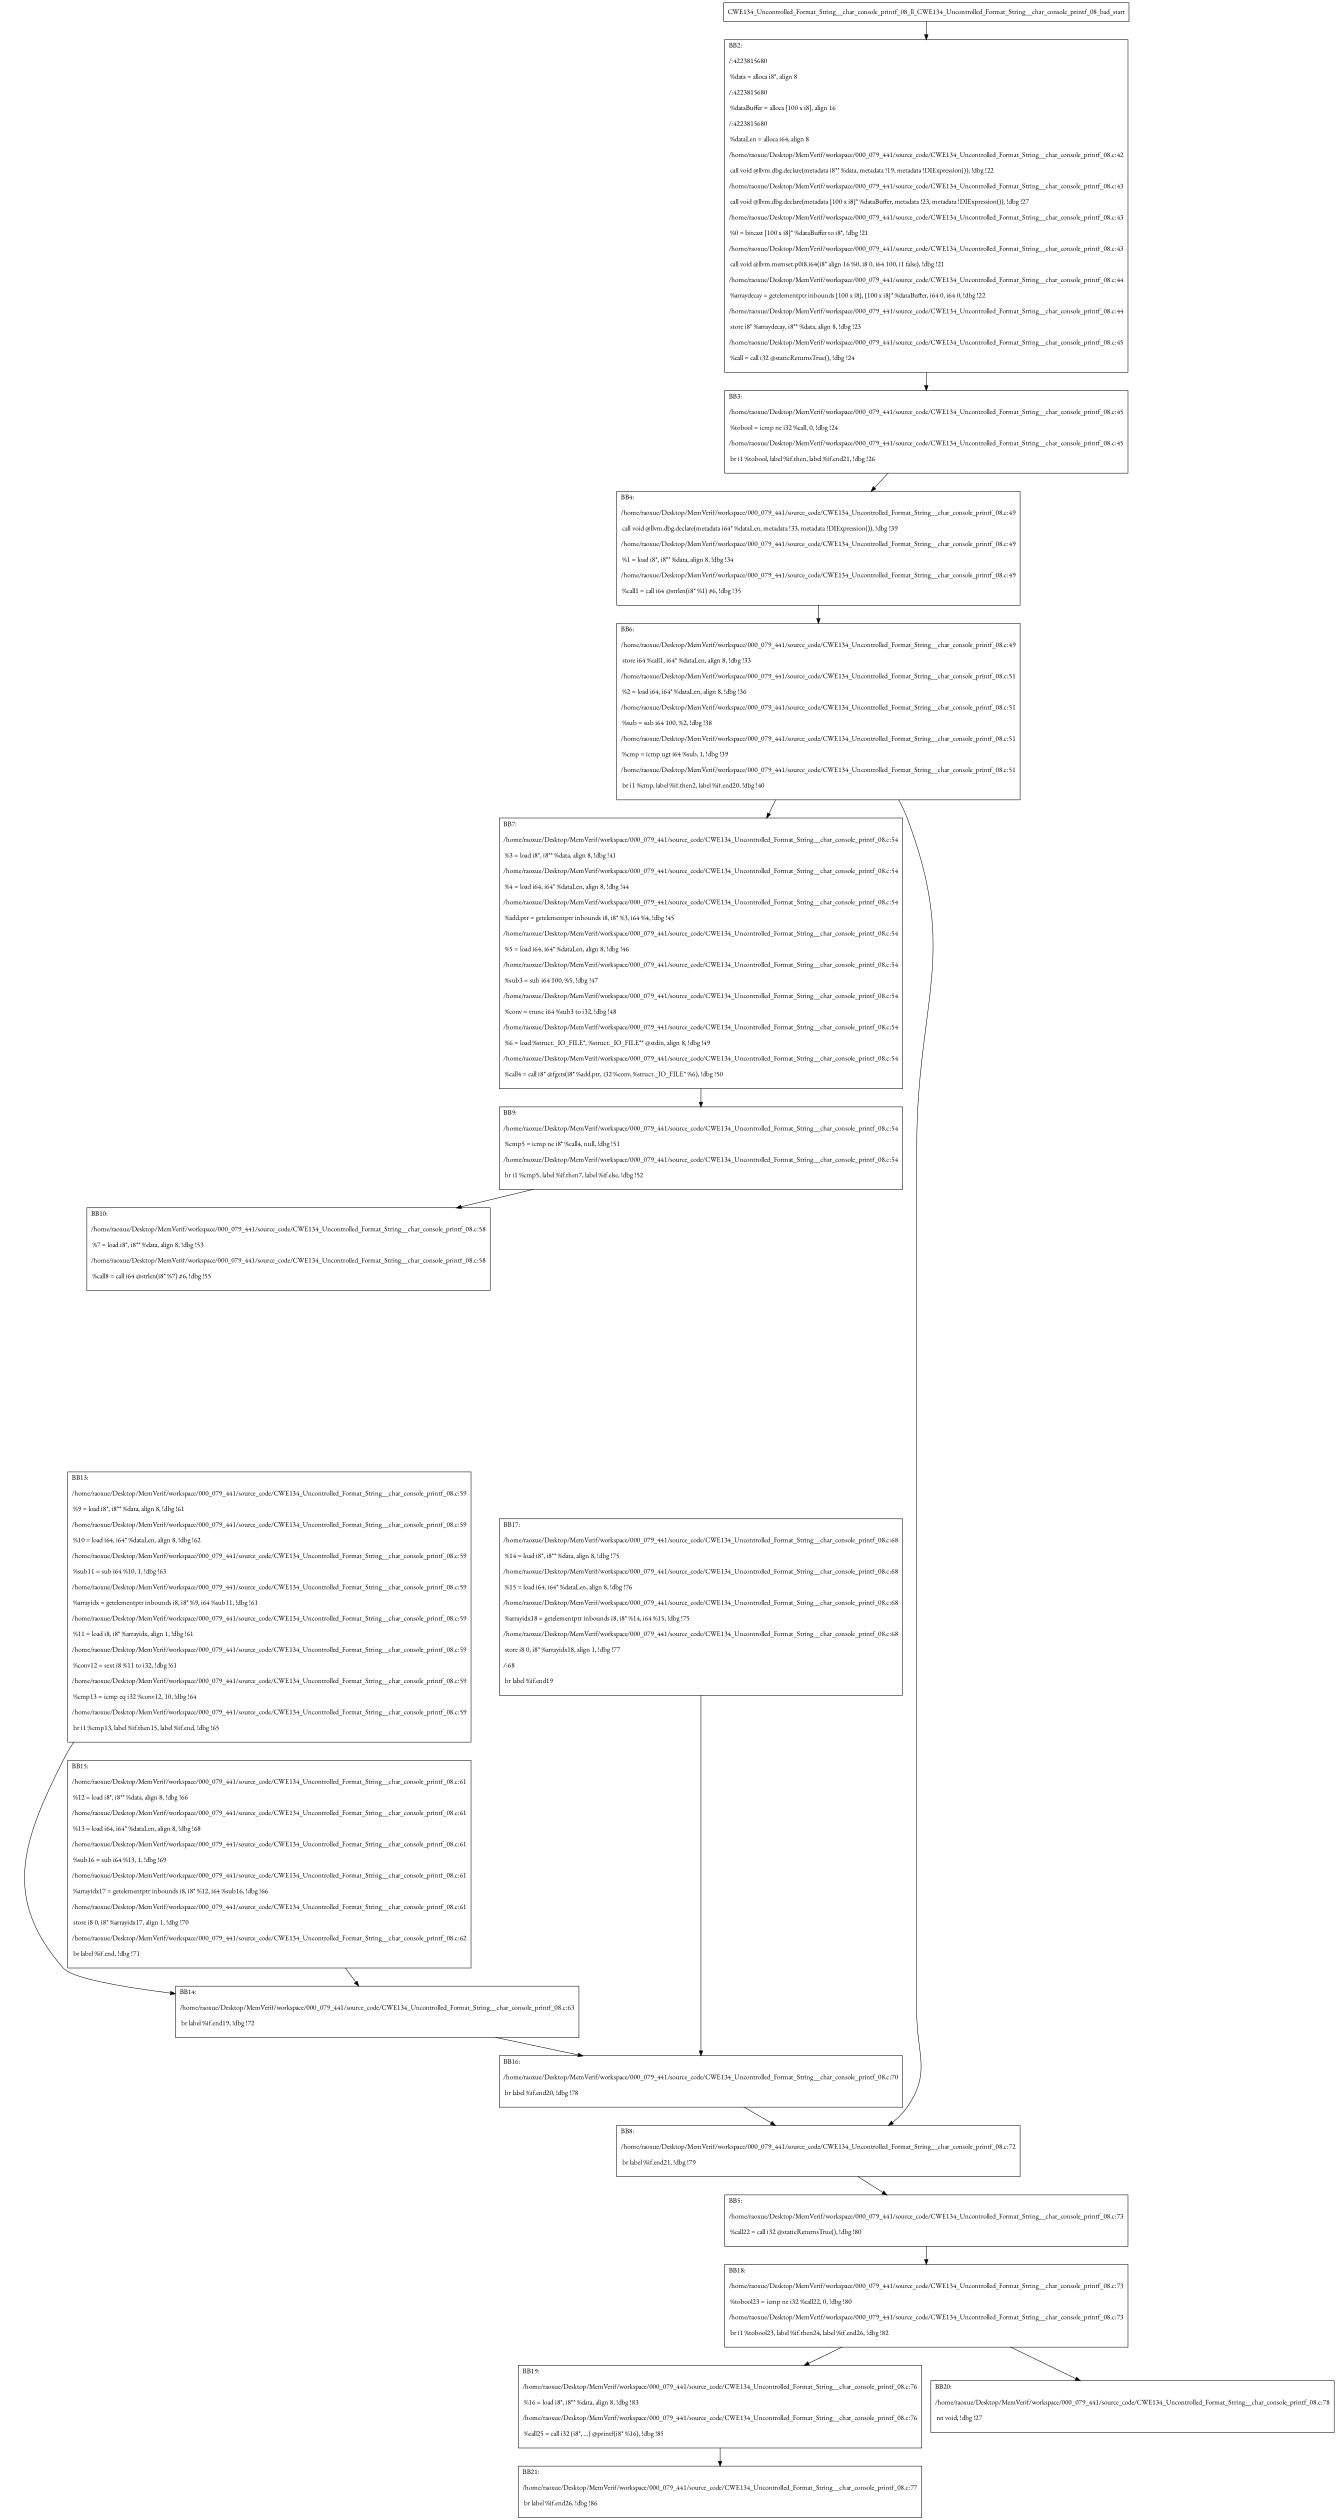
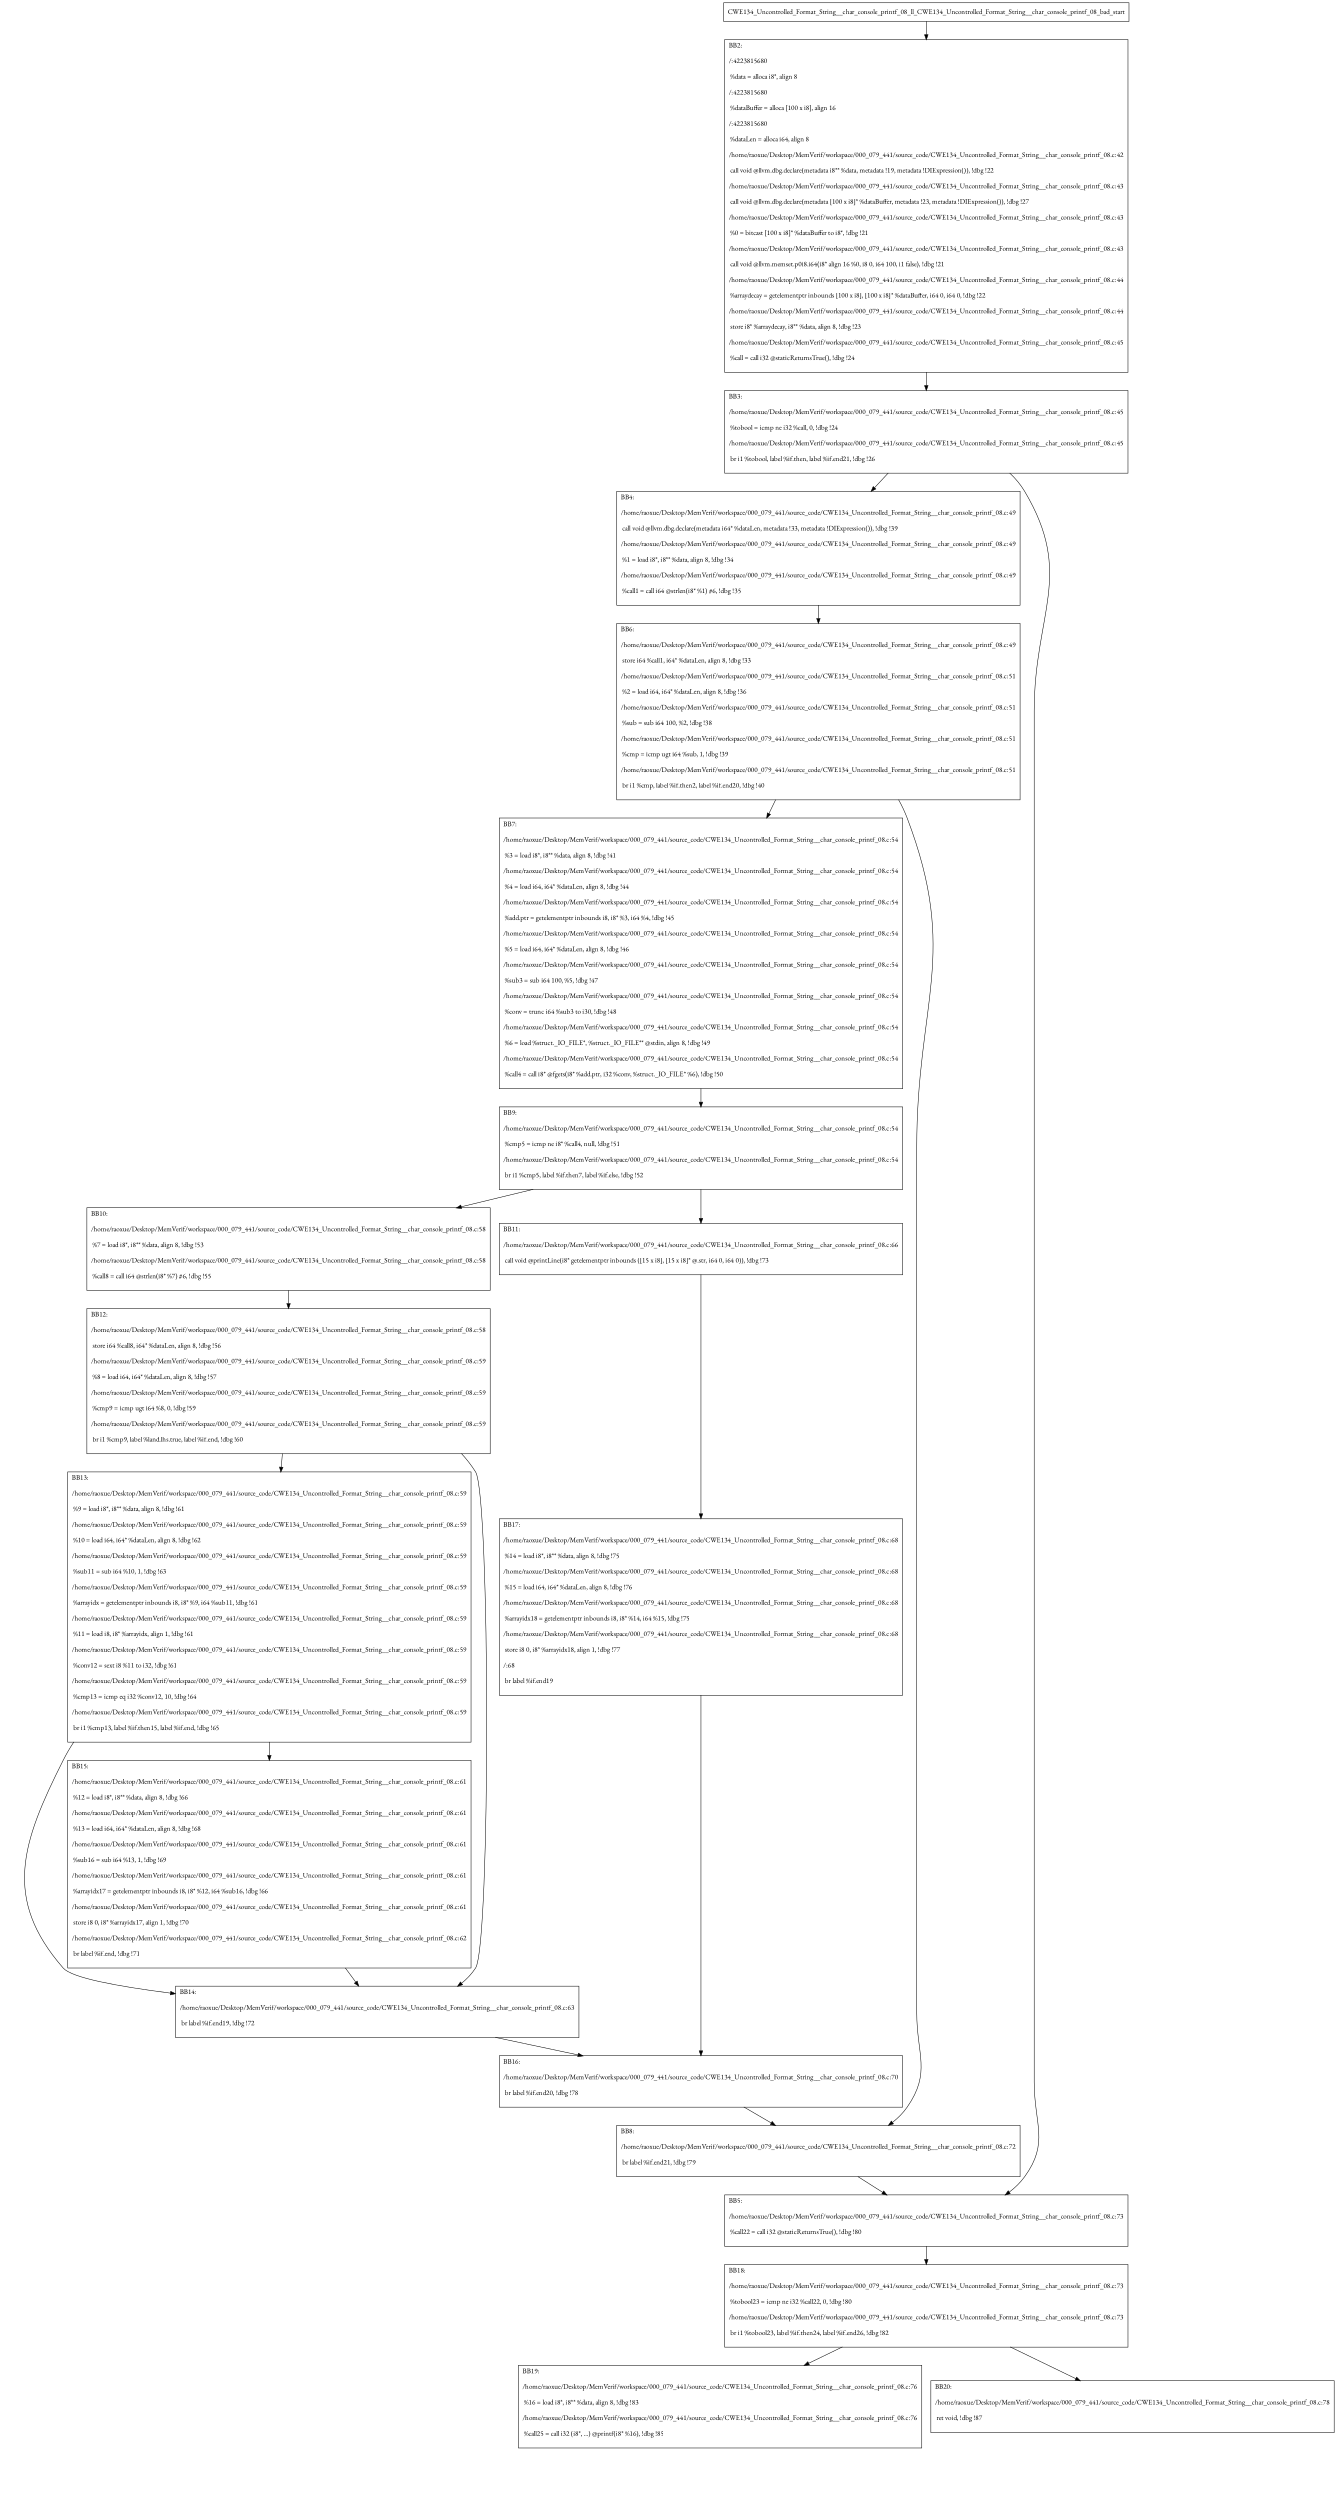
node "BB7:": text "%conv = trunc i64 %sub3 to i32, !dbg !48" -> "%conv = trunc i64 %sub3 to i30, !dbg !48"
node "BB11:": added
edge "BB3:" -> "BB5:": added
node "BB12:": added
edge "BB13:" -> "BB15:": added
node "BB20:": text "ret void, !dbg !27" -> "ret void, !dbg !87"
node "BB21:": removed
